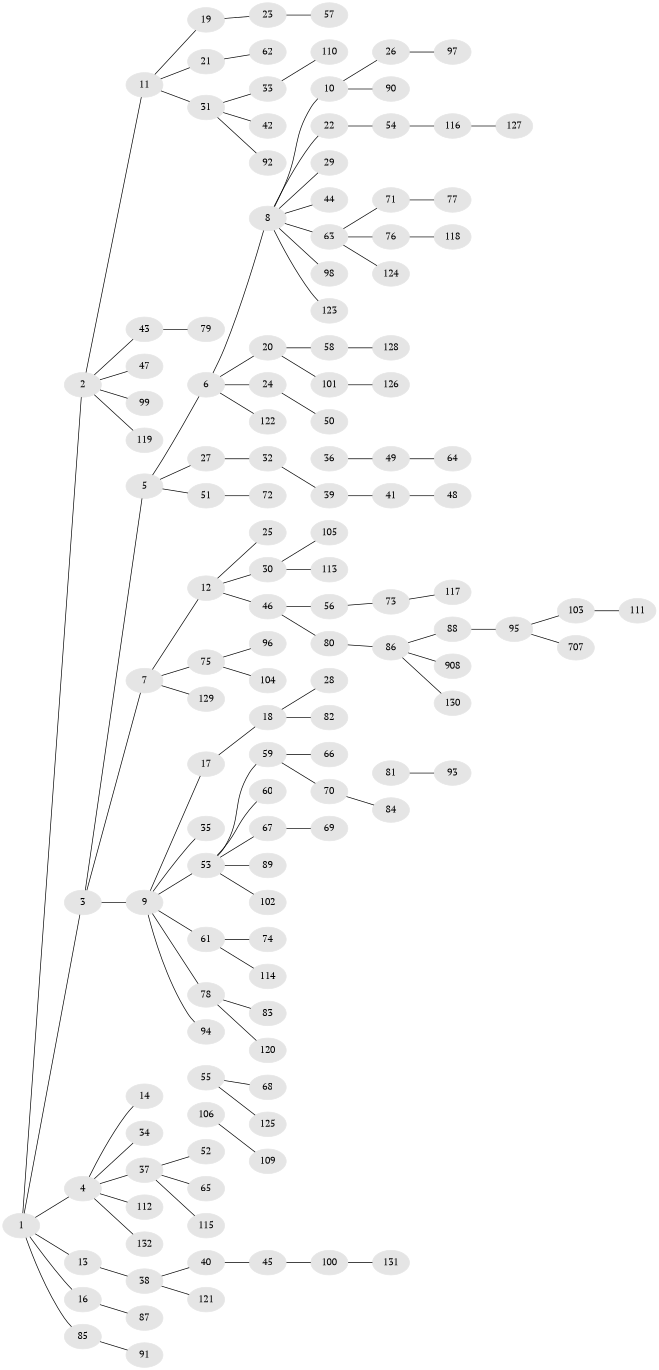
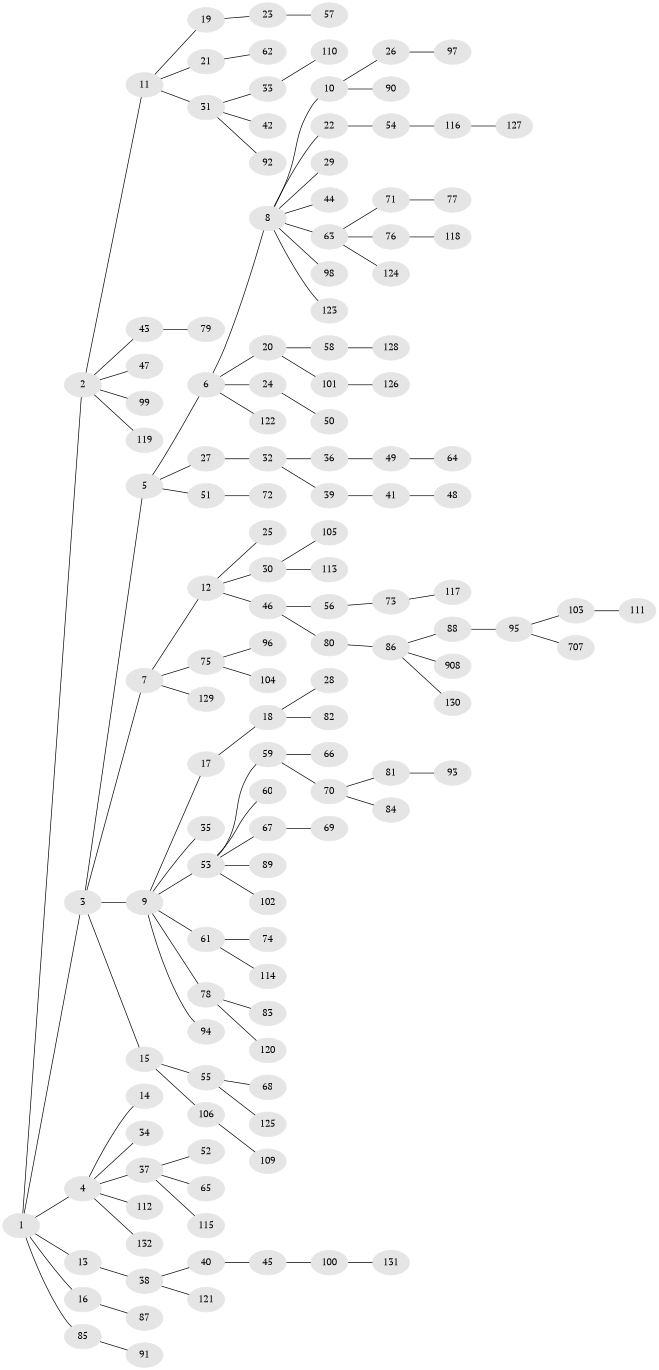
edge "32" -- "36": added
edge "81" -- "70": added
node "15": added
